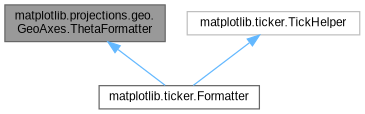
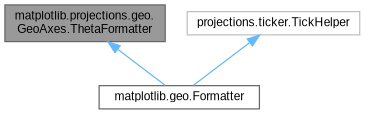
node "matplotlib.ticker.TickHelper": label "matplotlib.ticker.TickHelper" -> "projections.ticker.TickHelper"
node "matplotlib.ticker.Formatter": label "matplotlib.ticker.Formatter" -> "matplotlib.geo.Formatter"
